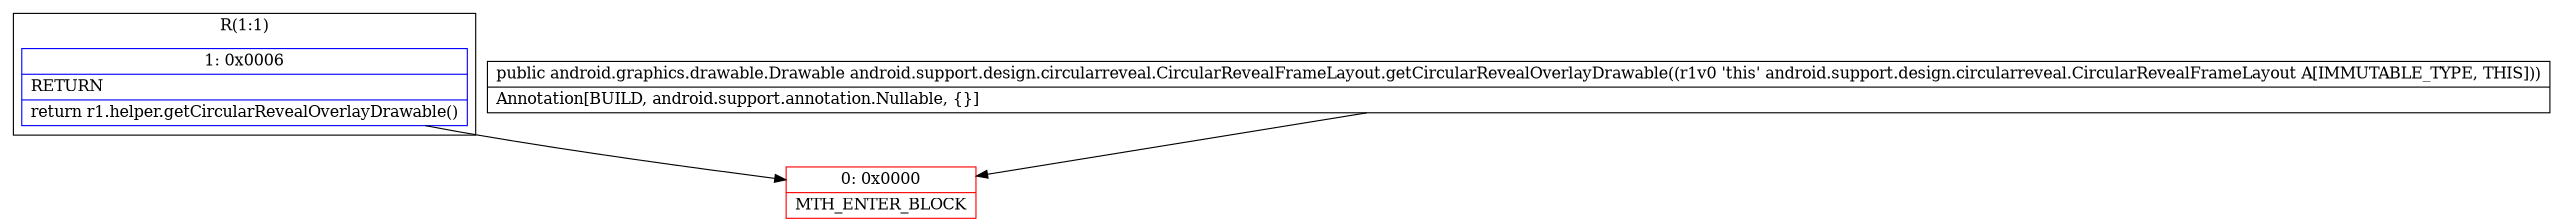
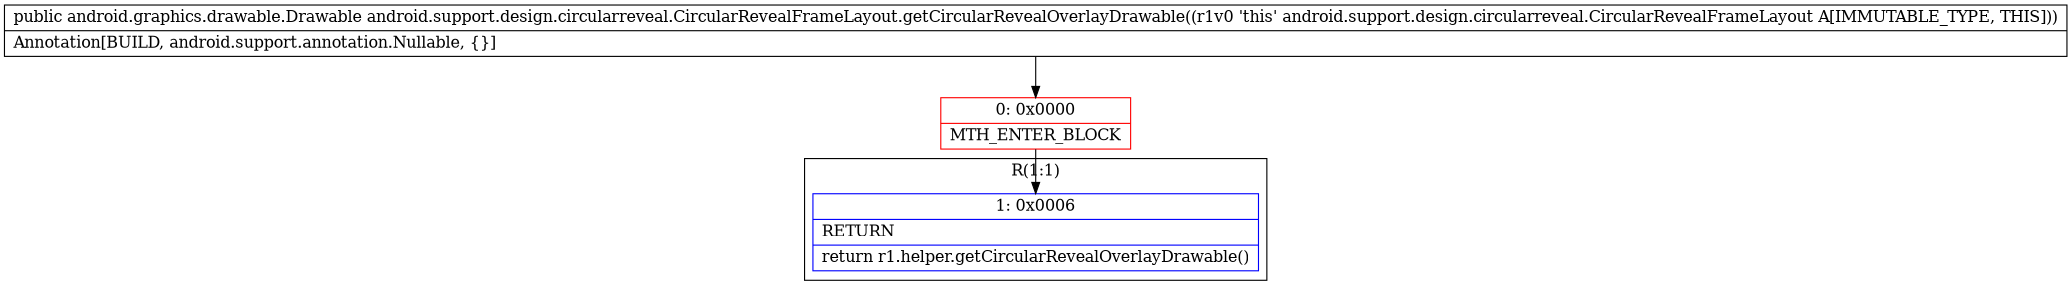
edge "1: 0x0006" -> "0: 0x0000": reversed
